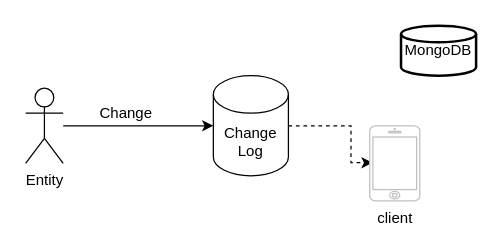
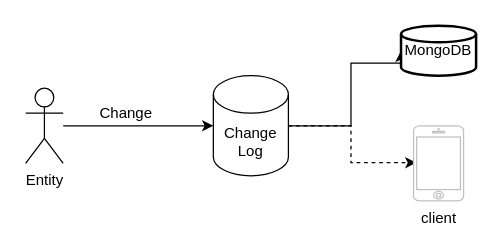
edge "Change Log" -> "MongoDB": added
node "client": moved (394, 163) -> (438, 163)
